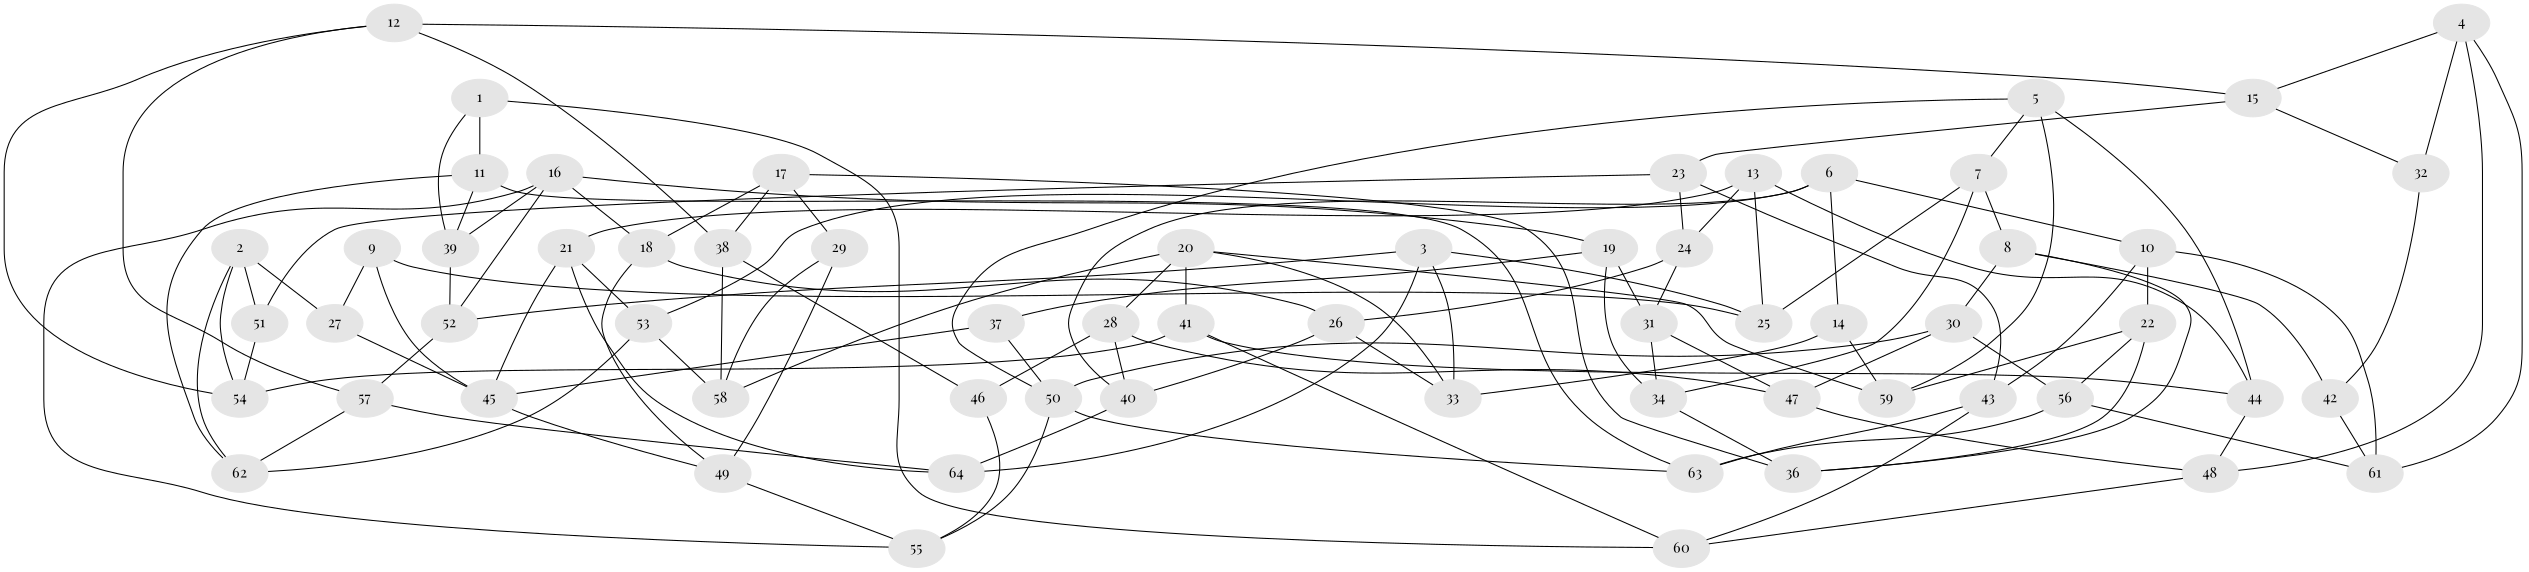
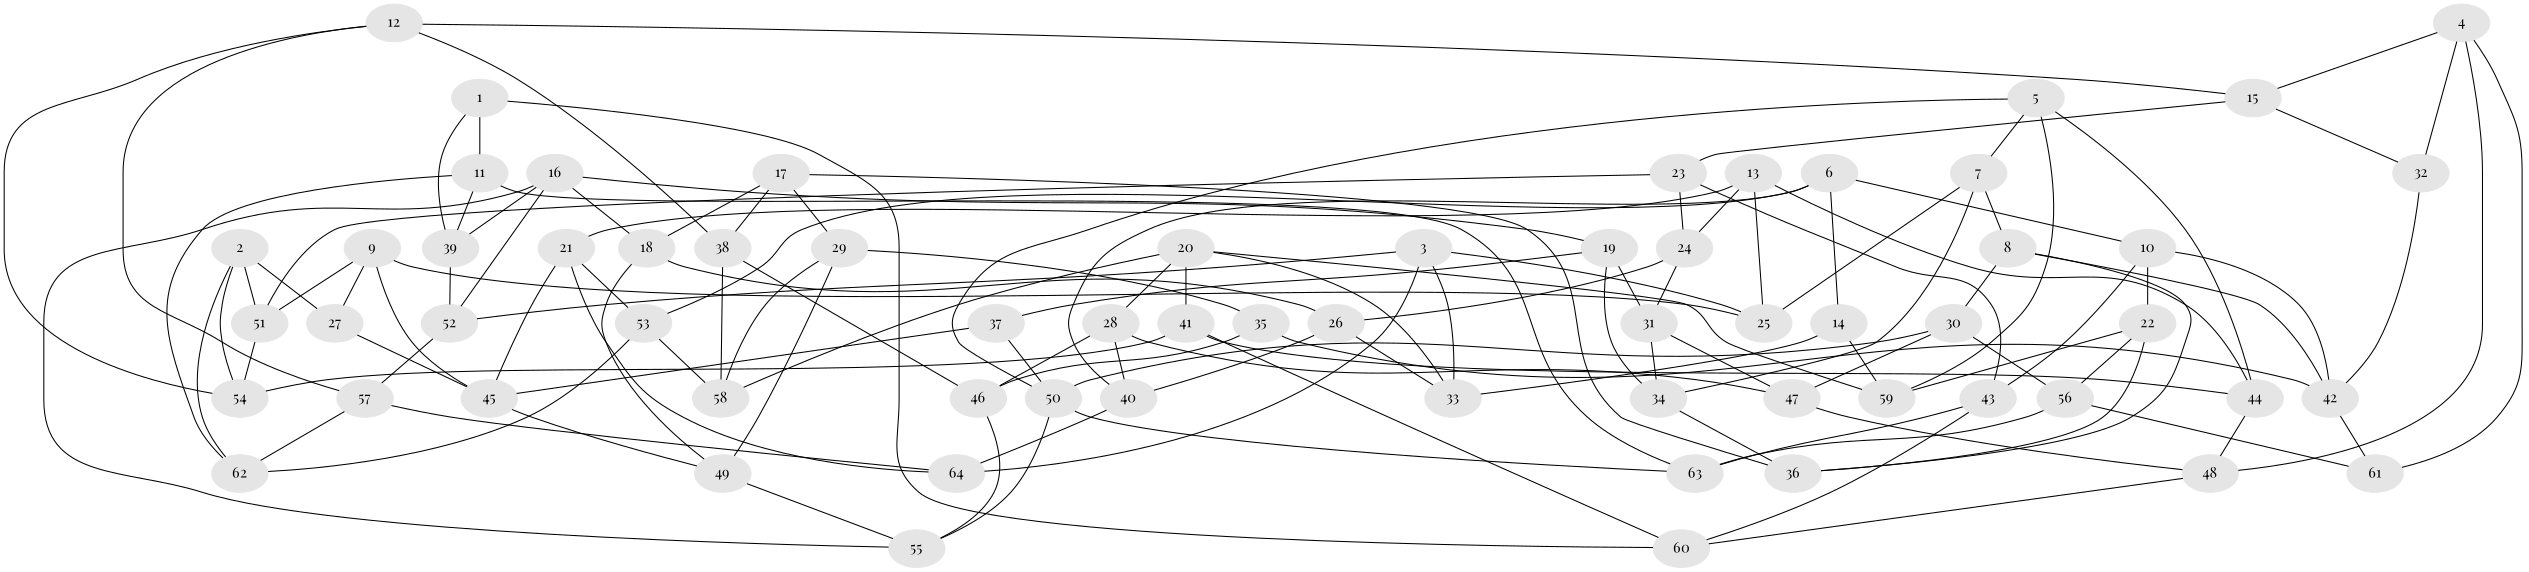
edge "9" -- "51": added
edge "10" -- "61": now "10" -- "42"
node "35": added
